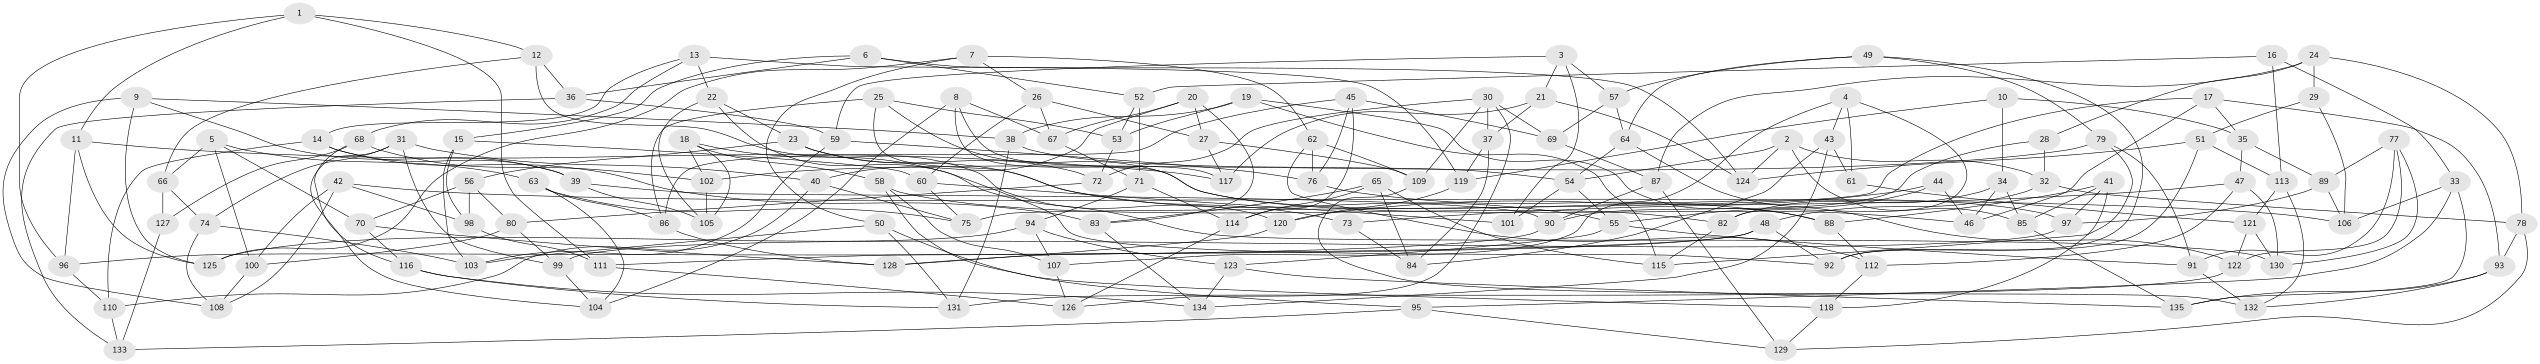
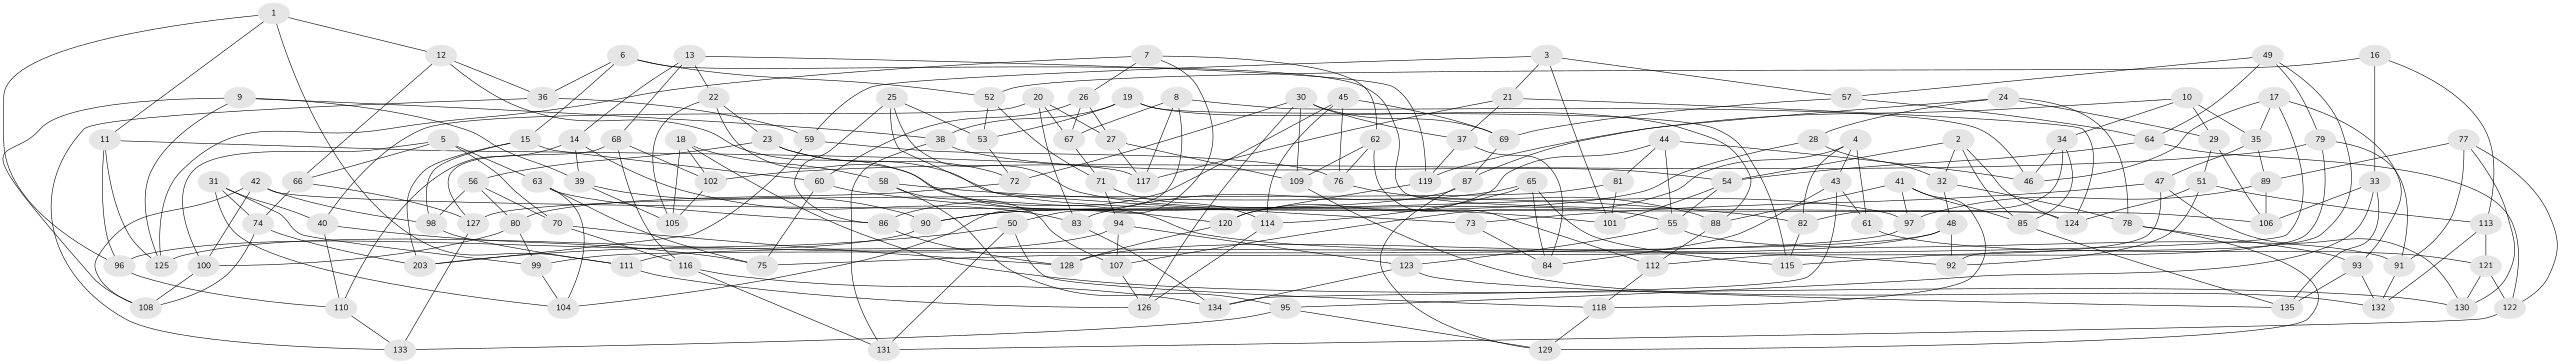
edge "10" -- "29": added
node "81": added
node "103": label "103" -> "203"
